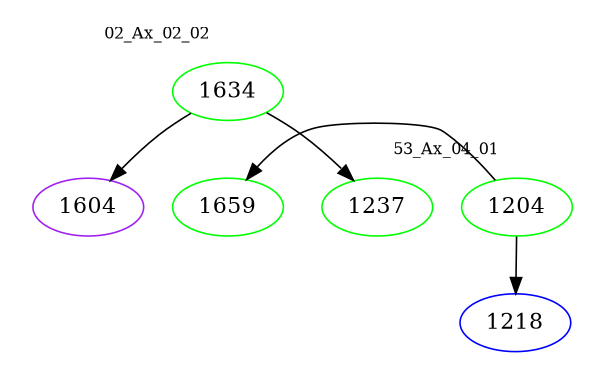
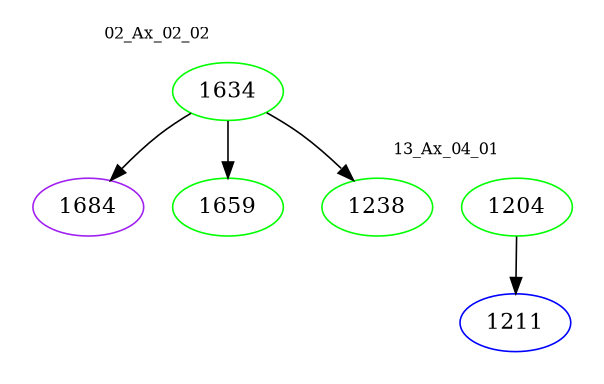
edge "1204" -> "1659": now "1634" -> "1659"
cluster "53_Ax_04_01": label "53_Ax_04_01" -> "13_Ax_04_01"
node "1604": label "1604" -> "1684"
node "1237": label "1237" -> "1238"
node "1218": label "1218" -> "1211"
